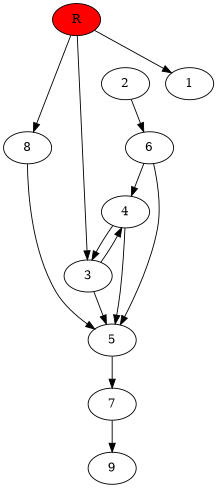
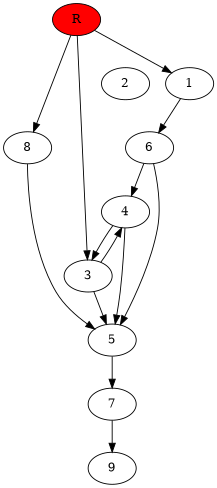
edge "2" -> "6": now "1" -> "6"
